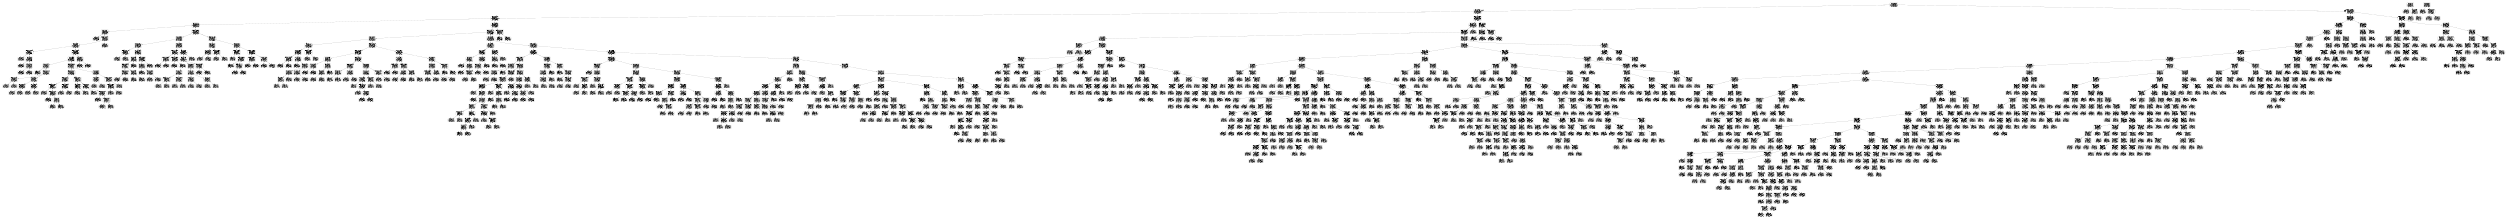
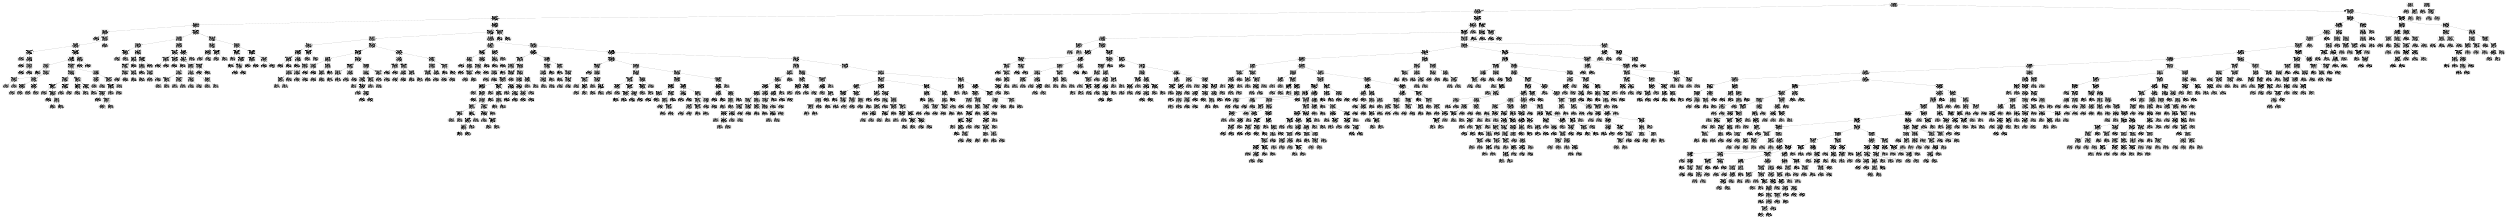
node "mse = -0.0 samples = 1 samples = 40.2": label "mse = -0.0 samples = 1 samples = 40.2" -> "mse = -0.0 samples = 1 value = 40.2"
